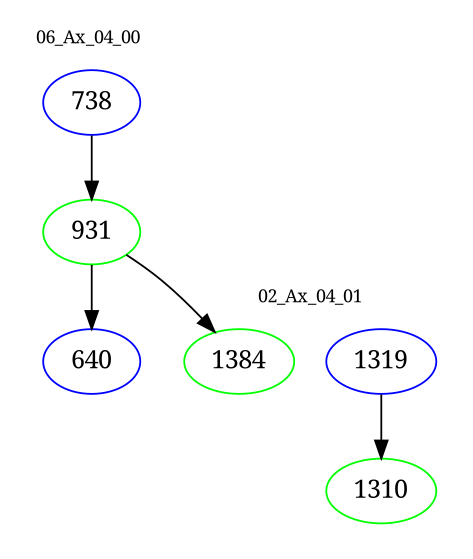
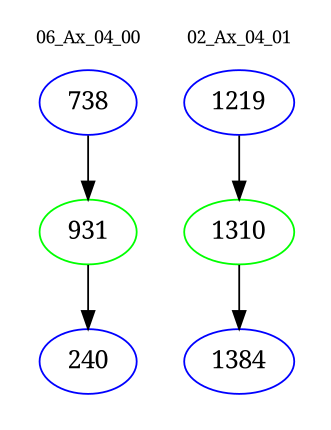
edge "931" -> "1384": now "1310" -> "1384"
node "640": label "640" -> "240"
node "1384": color green -> blue
node "1319": label "1319" -> "1219"
